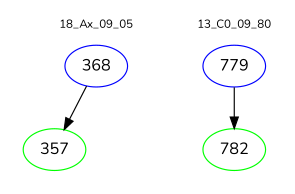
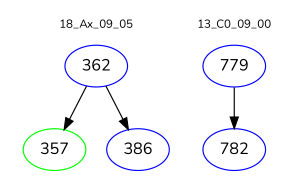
cluster "13_C0_09_80": label "13_C0_09_80" -> "13_C0_09_00"
node "368": label "368" -> "362"
node "386": added
node "782": color green -> blue
